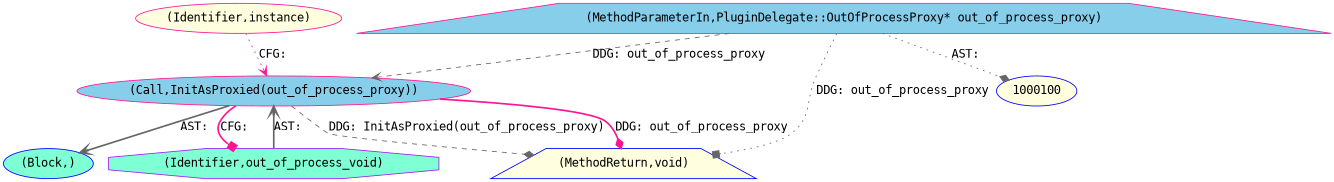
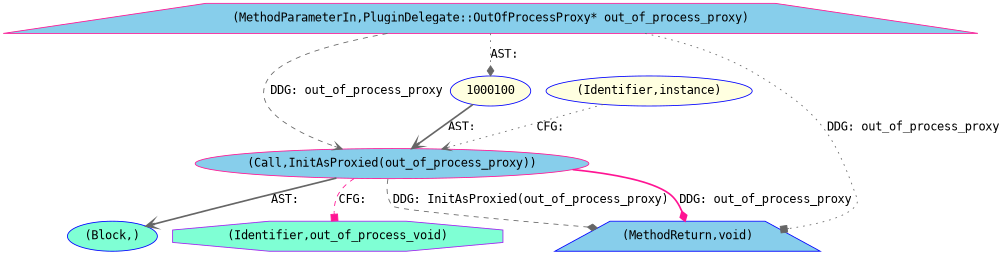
node "(Identifier,instance)": color deeppink -> blue
edge "(Identifier,instance)" -> "(Call,InitAsProxied(out_of_process_proxy))": color deeppink -> gray40
edge "(Call,InitAsProxied(out_of_process_proxy))" -> "(Identifier,out_of_process_void)": style bold -> dashed
edge "(Identifier,out_of_process_void)" -> "(Call,InitAsProxied(out_of_process_proxy))": now "1000100" -> "(Call,InitAsProxied(out_of_process_proxy))"
node "(MethodReturn,void)": fillcolor lightyellow -> skyblue
